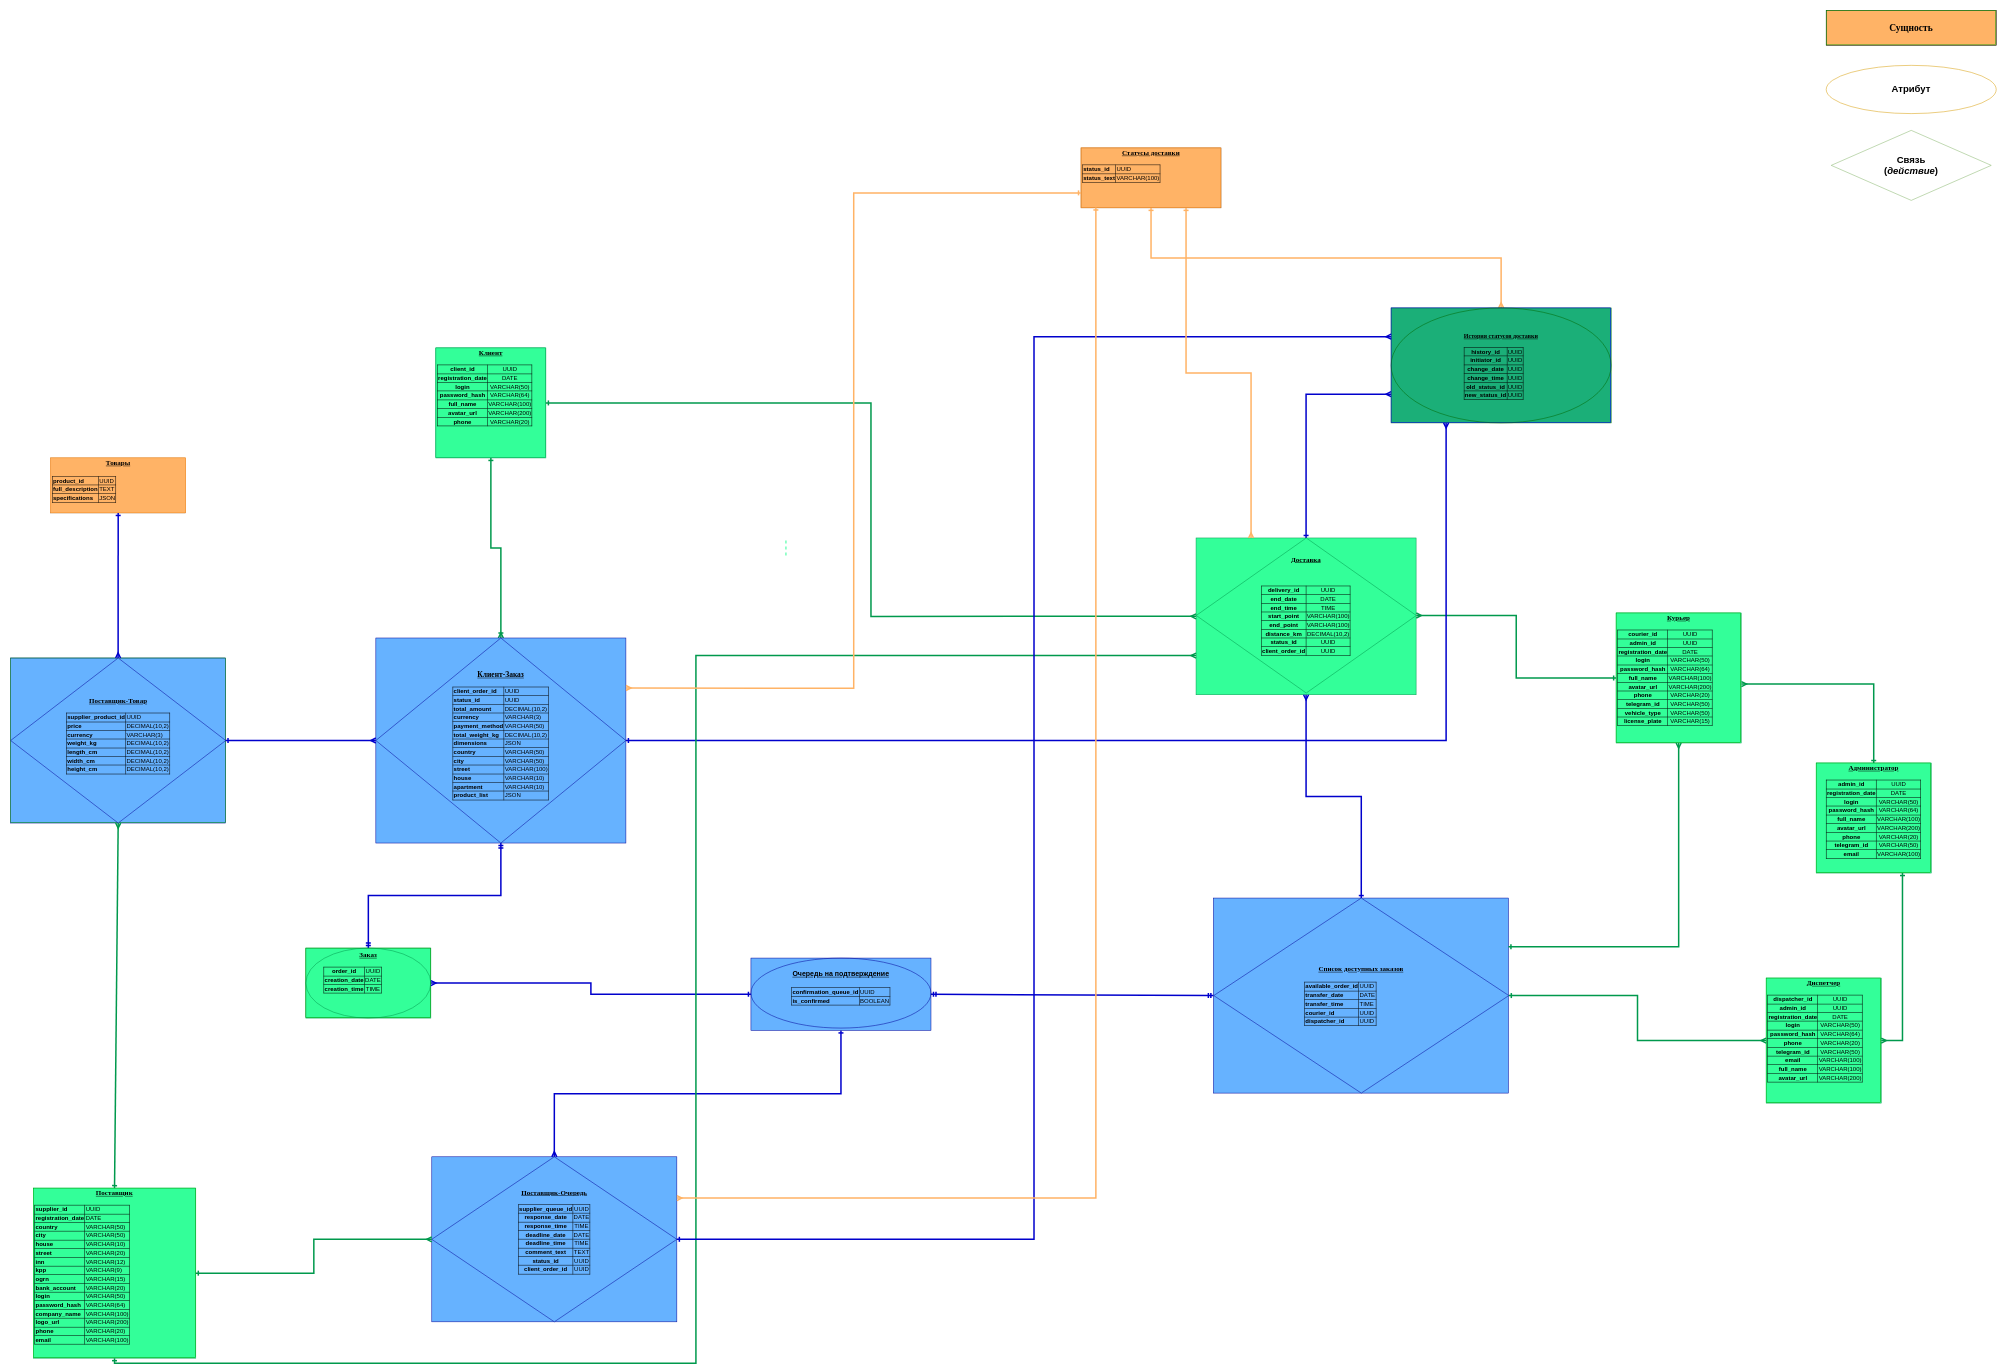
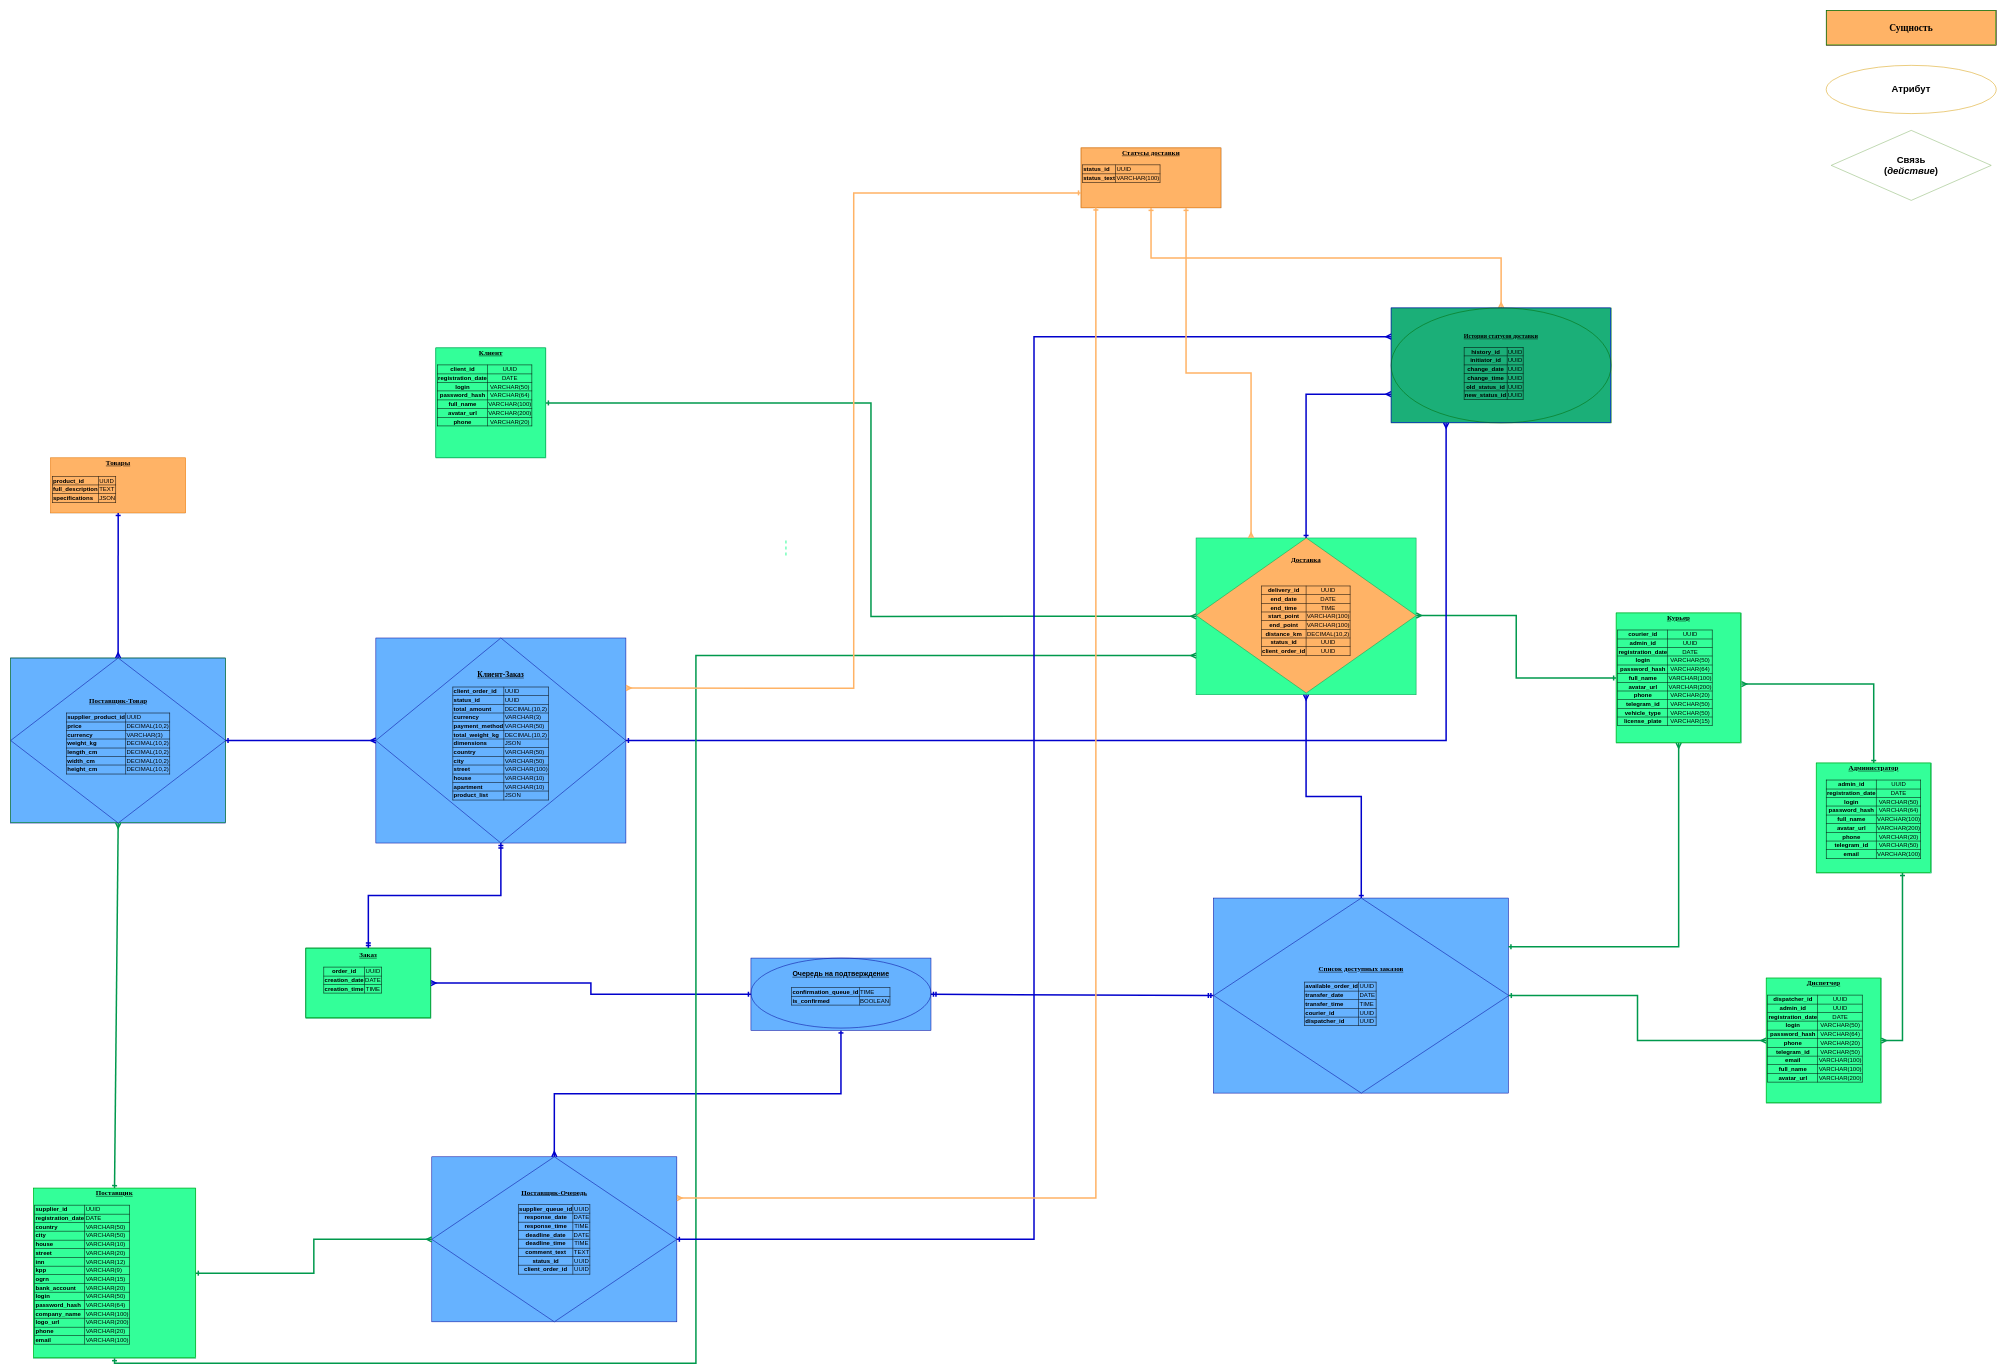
edge "Клиент client_id UUID registration_date DATE login VARCHAR(50) password_hash VARCHAR(64) full_name VARCHAR(100) avatar_url VARCHAR(200) phone VARCHAR(20)" -- "Клиент-Заказ client_order_id UUID status_id UUID total_amount DECIMAL(10,2) currency VARCHAR(3) payment_method VARCHAR(50) total_weight_kg DECIMAL(10,2) dimensions JSON country VARCHAR(50) city VARCHAR(50) street VARCHAR(100) house VARCHAR(10) apartment VARCHAR(10) product_list JSON": removed
node "Доставка delivery_id UUID end_date DATE end_time TIME start_point VARCHAR(100) end_point VARCHAR(100) distance_km DECIMAL(10,2) status_id UUID client_order_id UUID": fillcolor #33ff99 -> #ffb366
node "Очередь на подтверждение confirmation_queue_id UUID is_confirmed BOOLEAN": label "Очередь на подтверждение confirmation_queue_id UUID is_confirmed BOOLEAN" -> "Очередь на подтверждение confirmation_queue_id TIME is_confirmed BOOLEAN"
node "Заказ order_id UUID creation_date DATE creation_time TIME": shape ellipse -> rectangle
